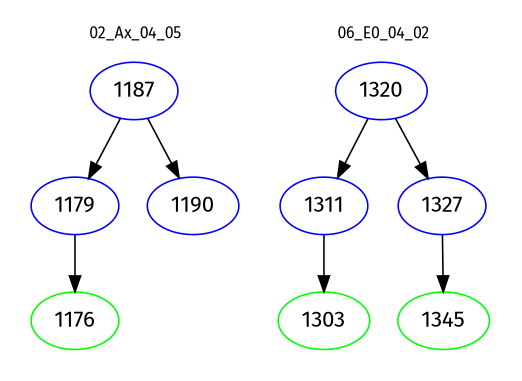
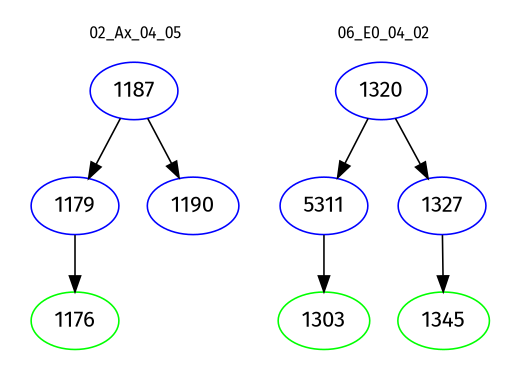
node "1311": label "1311" -> "5311"
